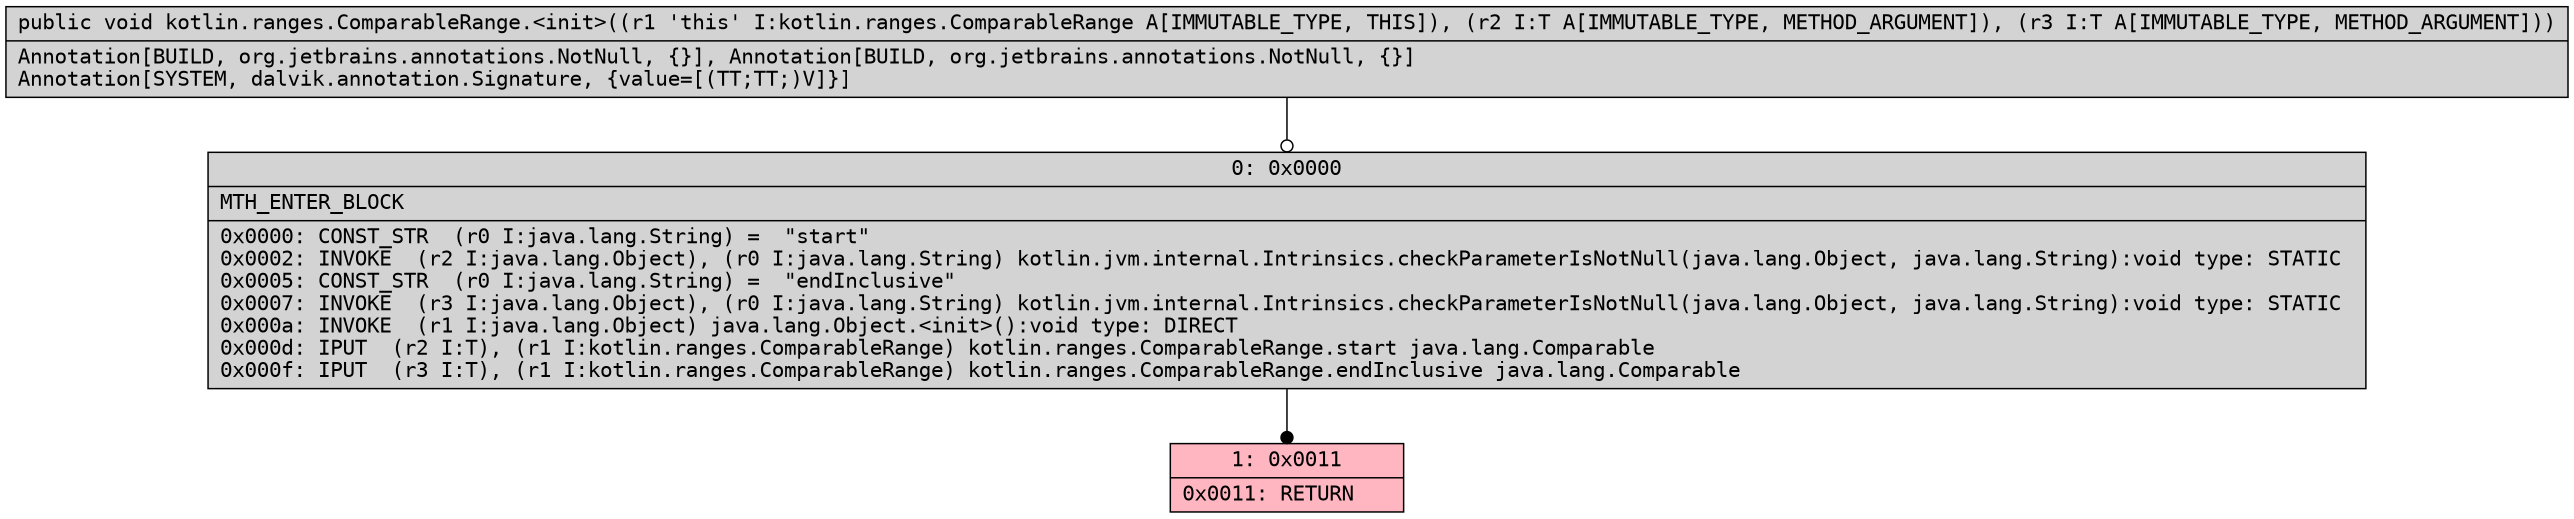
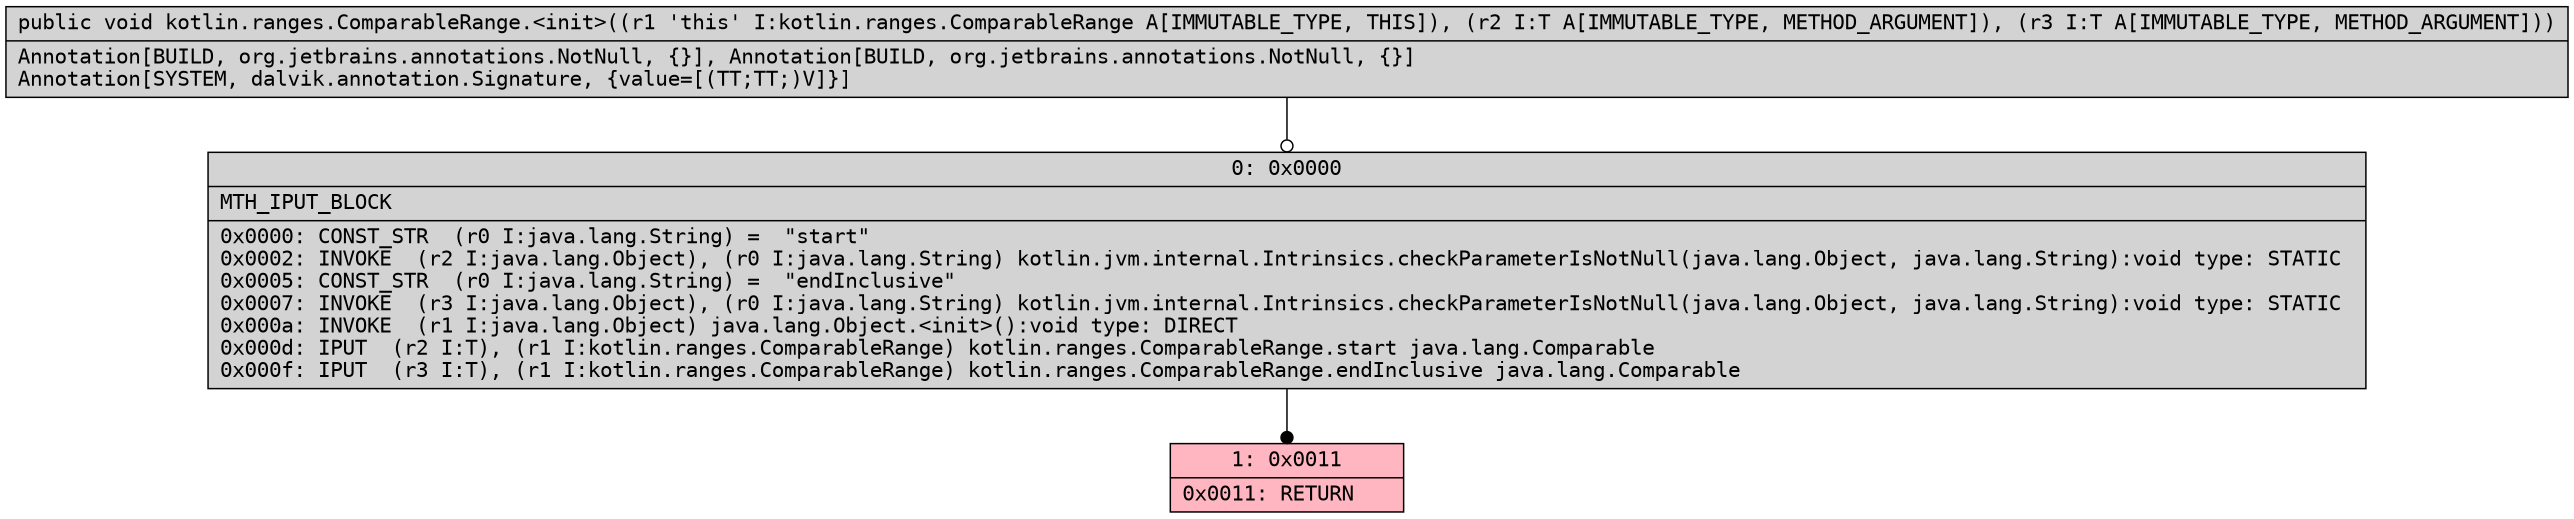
node "0: 0x0000": text "MTH_ENTER_BLOCK" -> "MTH_IPUT_BLOCK"
